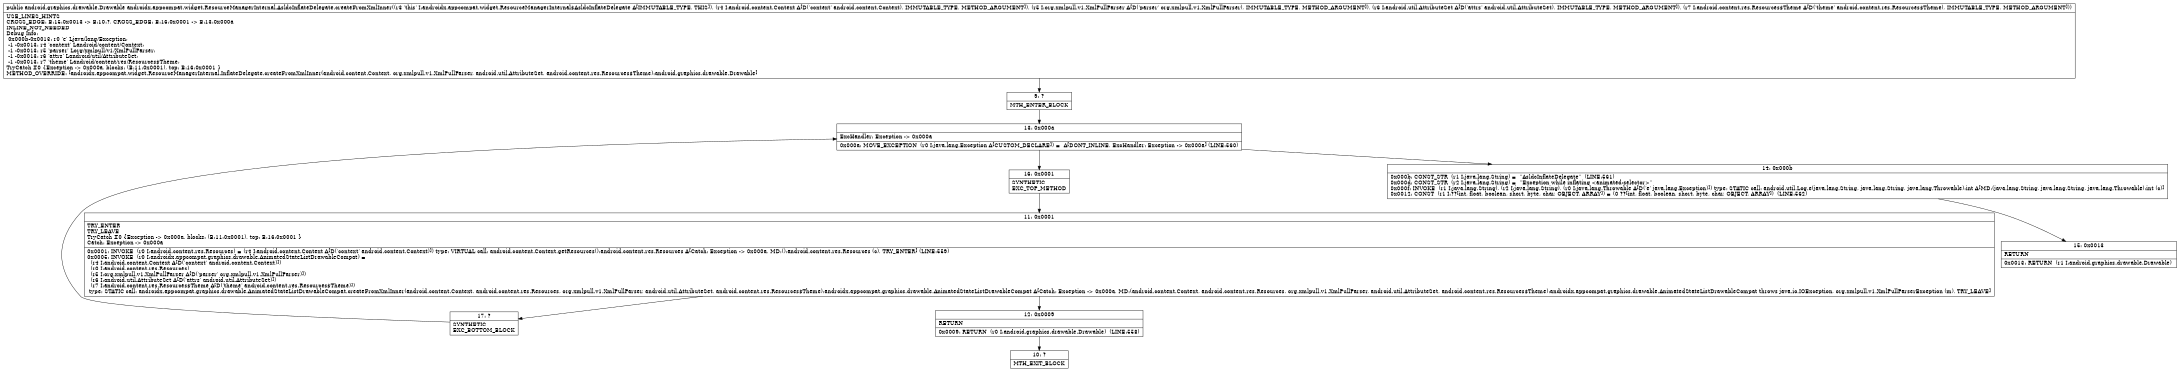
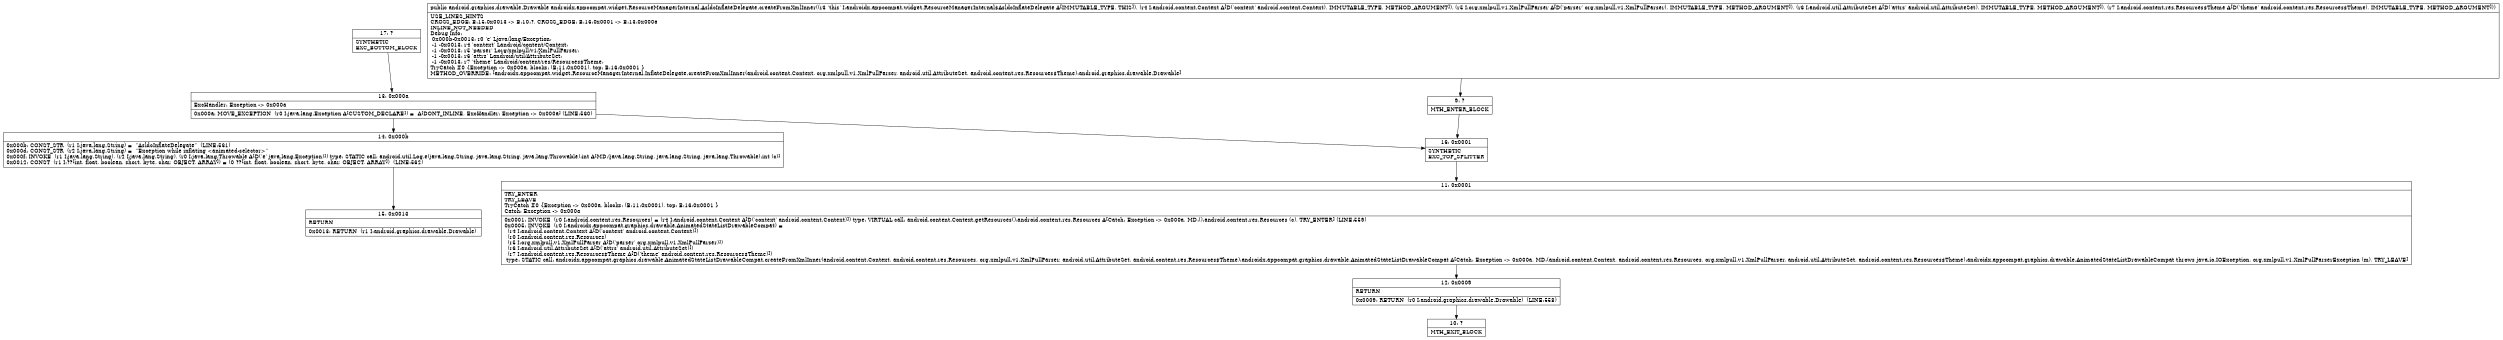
edge "9: ?" -> "13: 0x000a": now "9: ?" -> "16: 0x0001"
node "16: 0x0001": text "EXC_TOP_METHOD" -> "EXC_TOP_SPLITTER"
edge "11: 0x0001" -> "17: ?": removed
